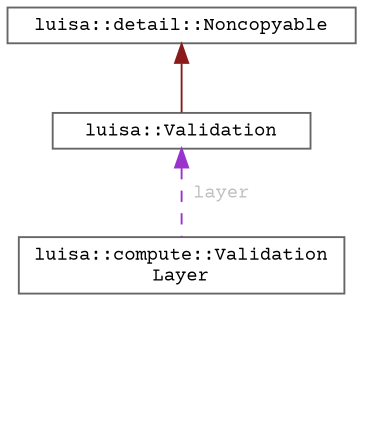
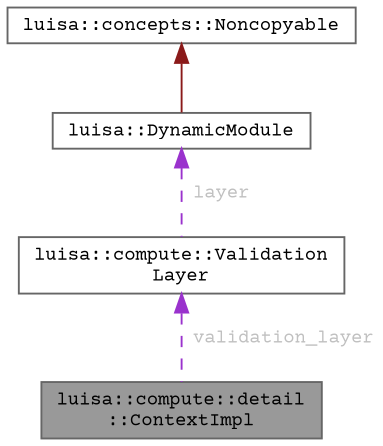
node "luisa::detail::Noncopyable": label "luisa::detail::Noncopyable" -> "luisa::concepts::Noncopyable"
node "luisa::Validation": label "luisa::Validation" -> "luisa::DynamicModule"
node "luisa::compute::detail ::ContextImpl": added
